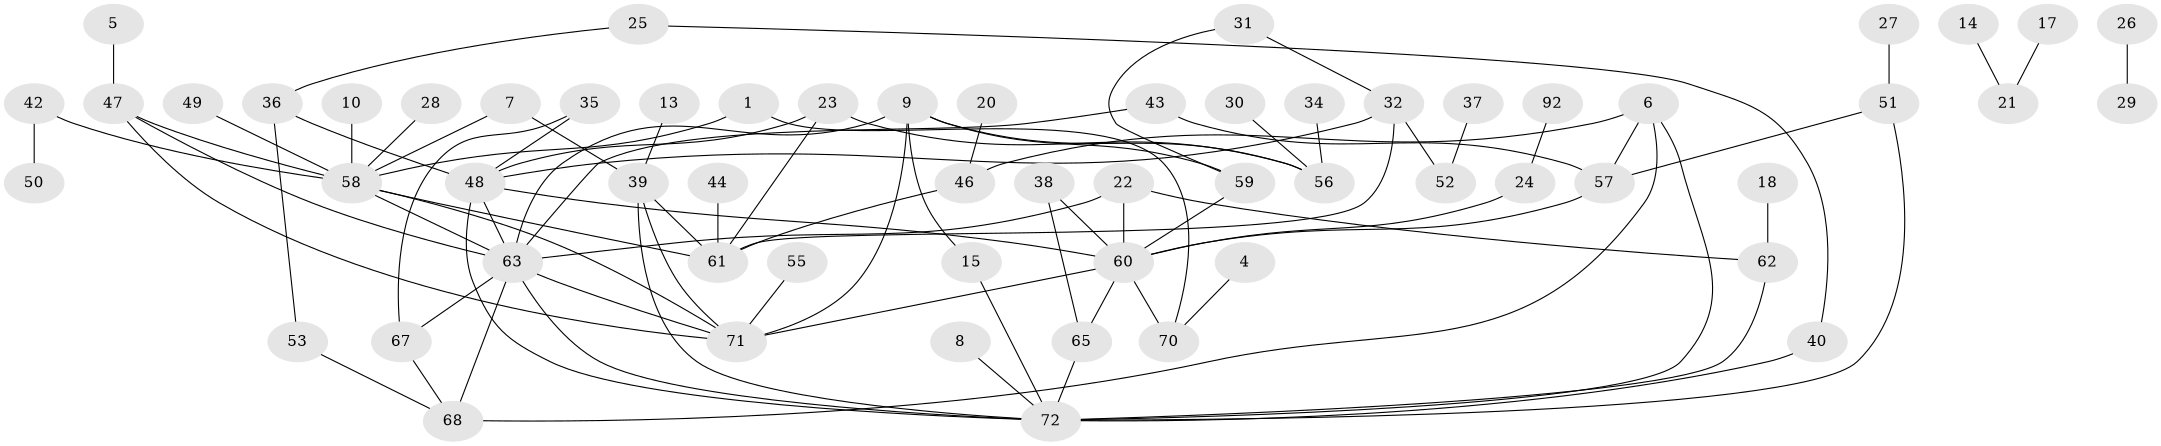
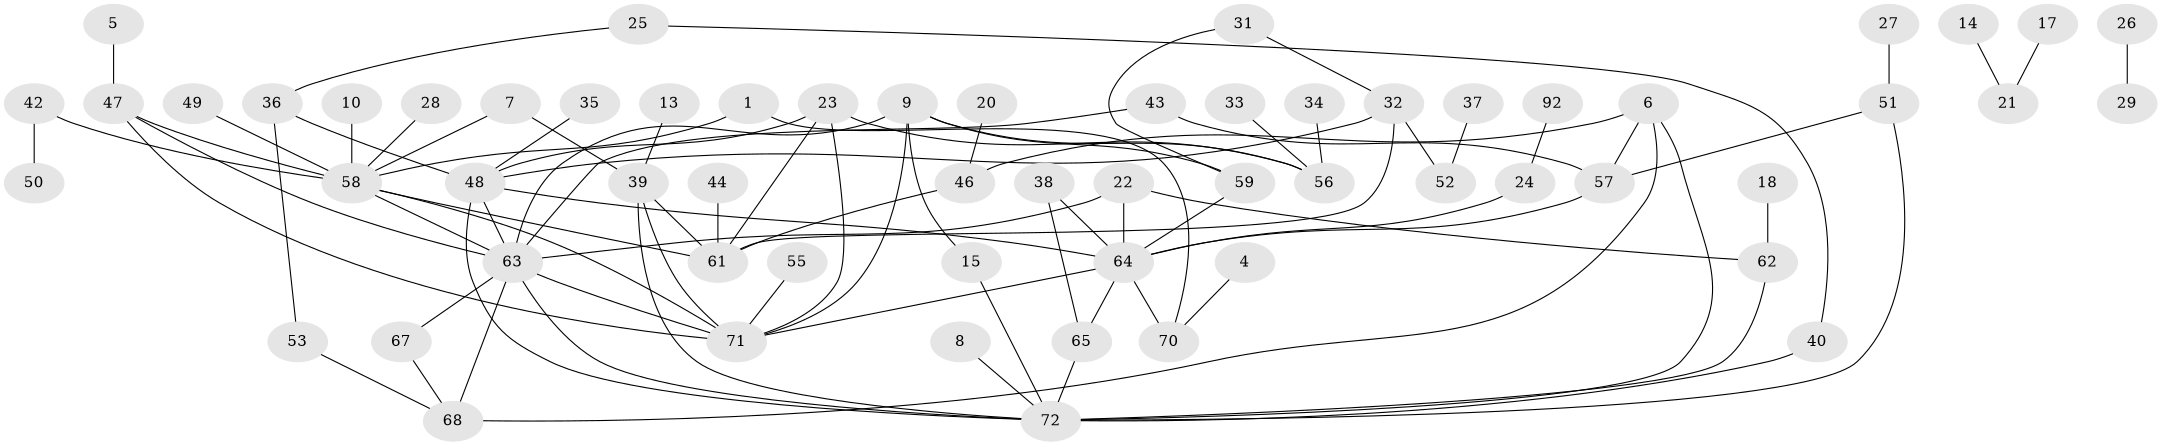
node "30": label "30" -> "33"
edge "35" -- "67": removed
edge "23" -- "71": added
node "60": label "60" -> "64"
